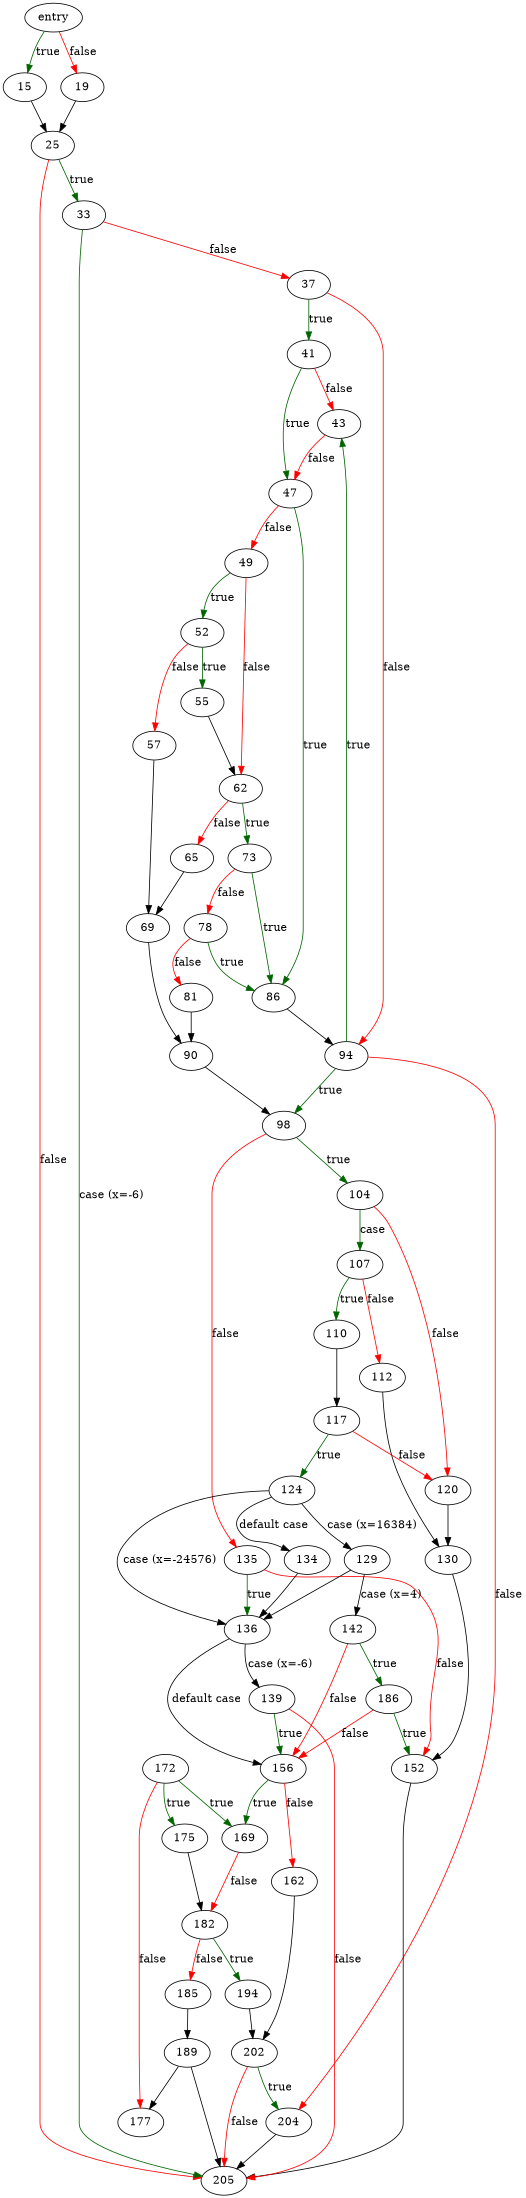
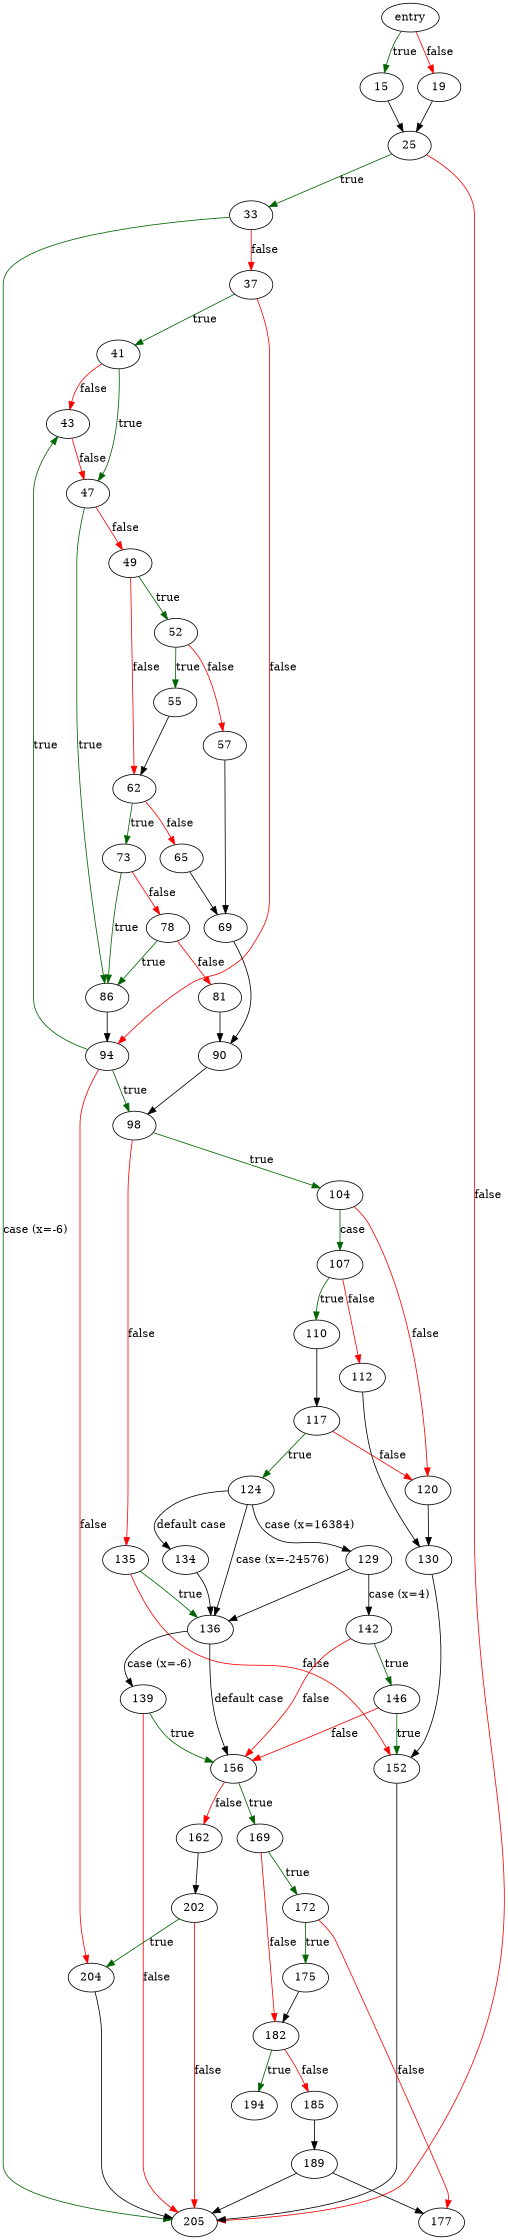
node "186": label "186" -> "146"
edge "172" -> "169": reversed
edge "194" -> "202": removed
